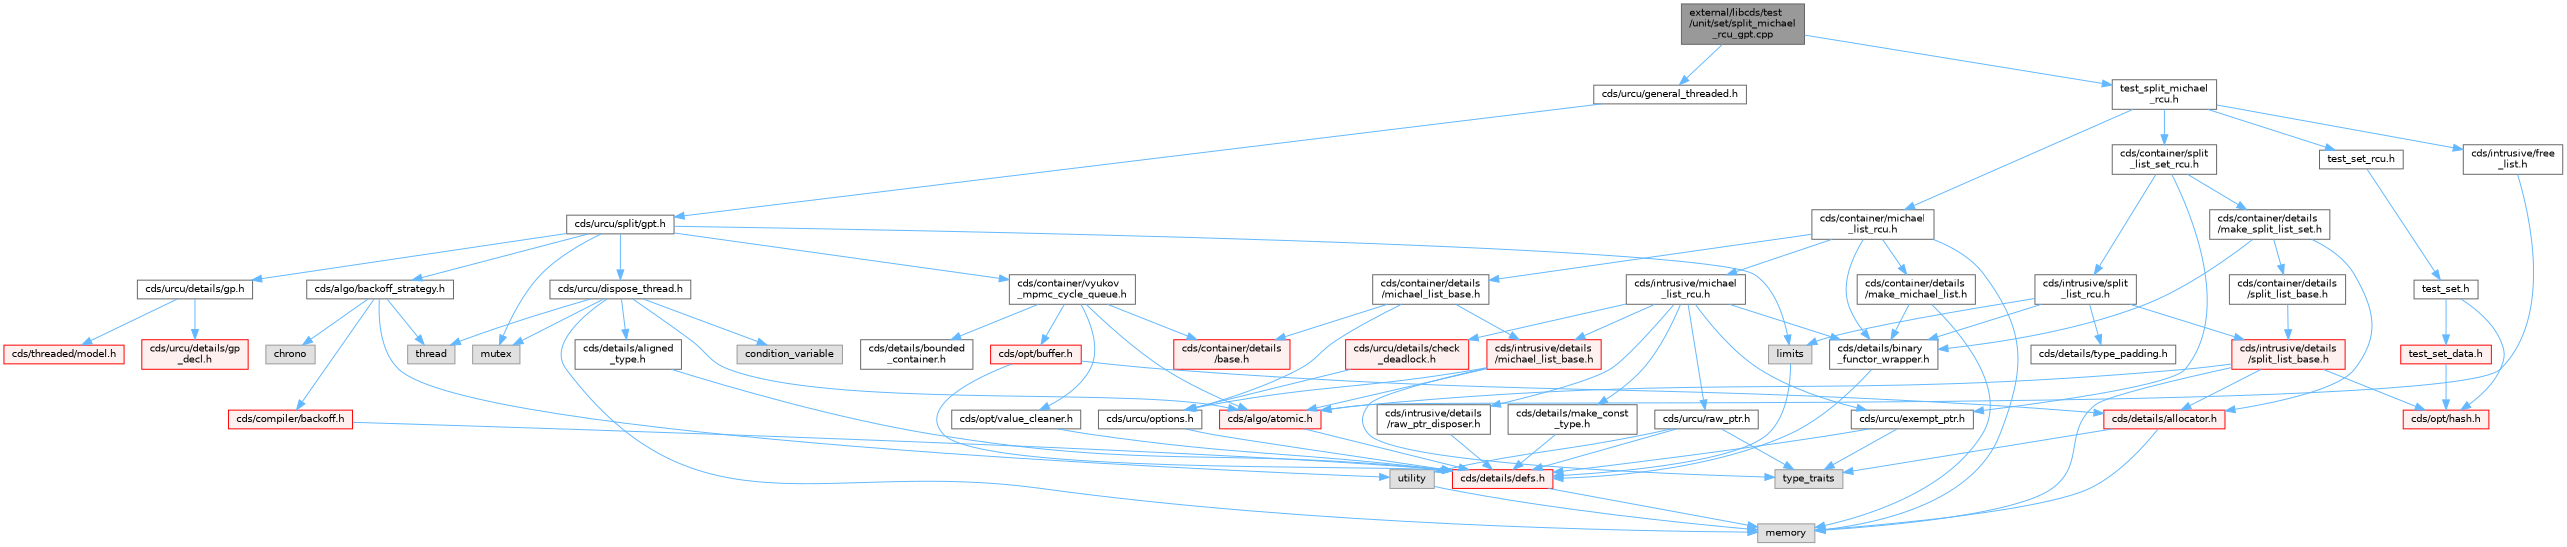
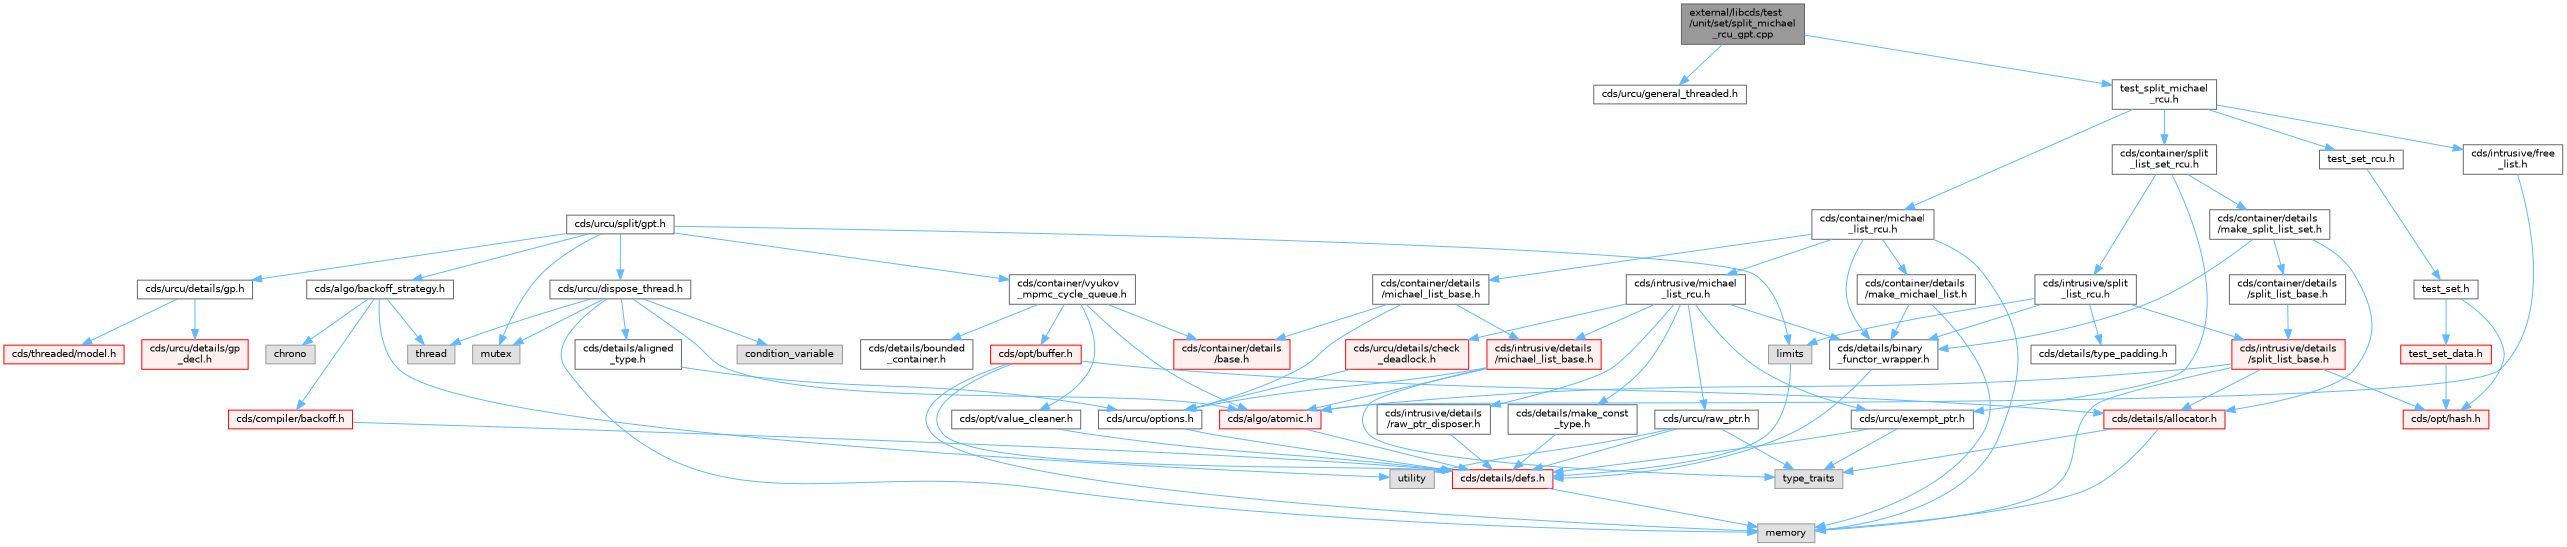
edge "cds/urcu/general_threaded.h" -> "cds/urcu/split/gpt.h": removed
edge "cds/details/aligned _type.h" -> "cds/details/defs.h": now "cds/details/aligned _type.h" -> "cds/urcu/options.h"
edge "utility" -> "memory": now "cds/opt/buffer.h" -> "memory"
